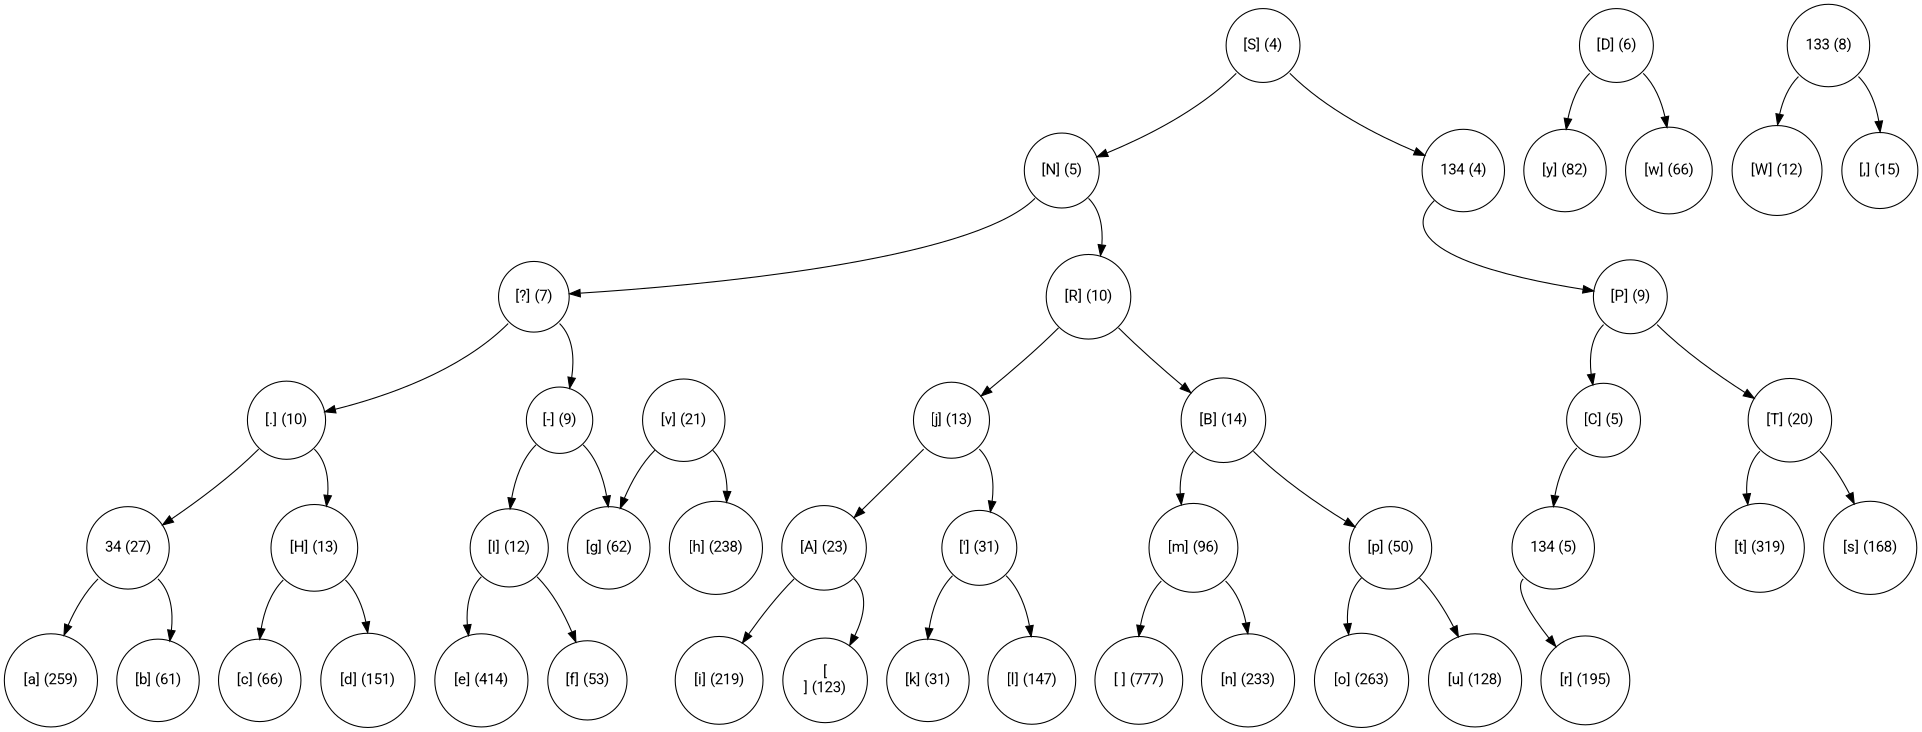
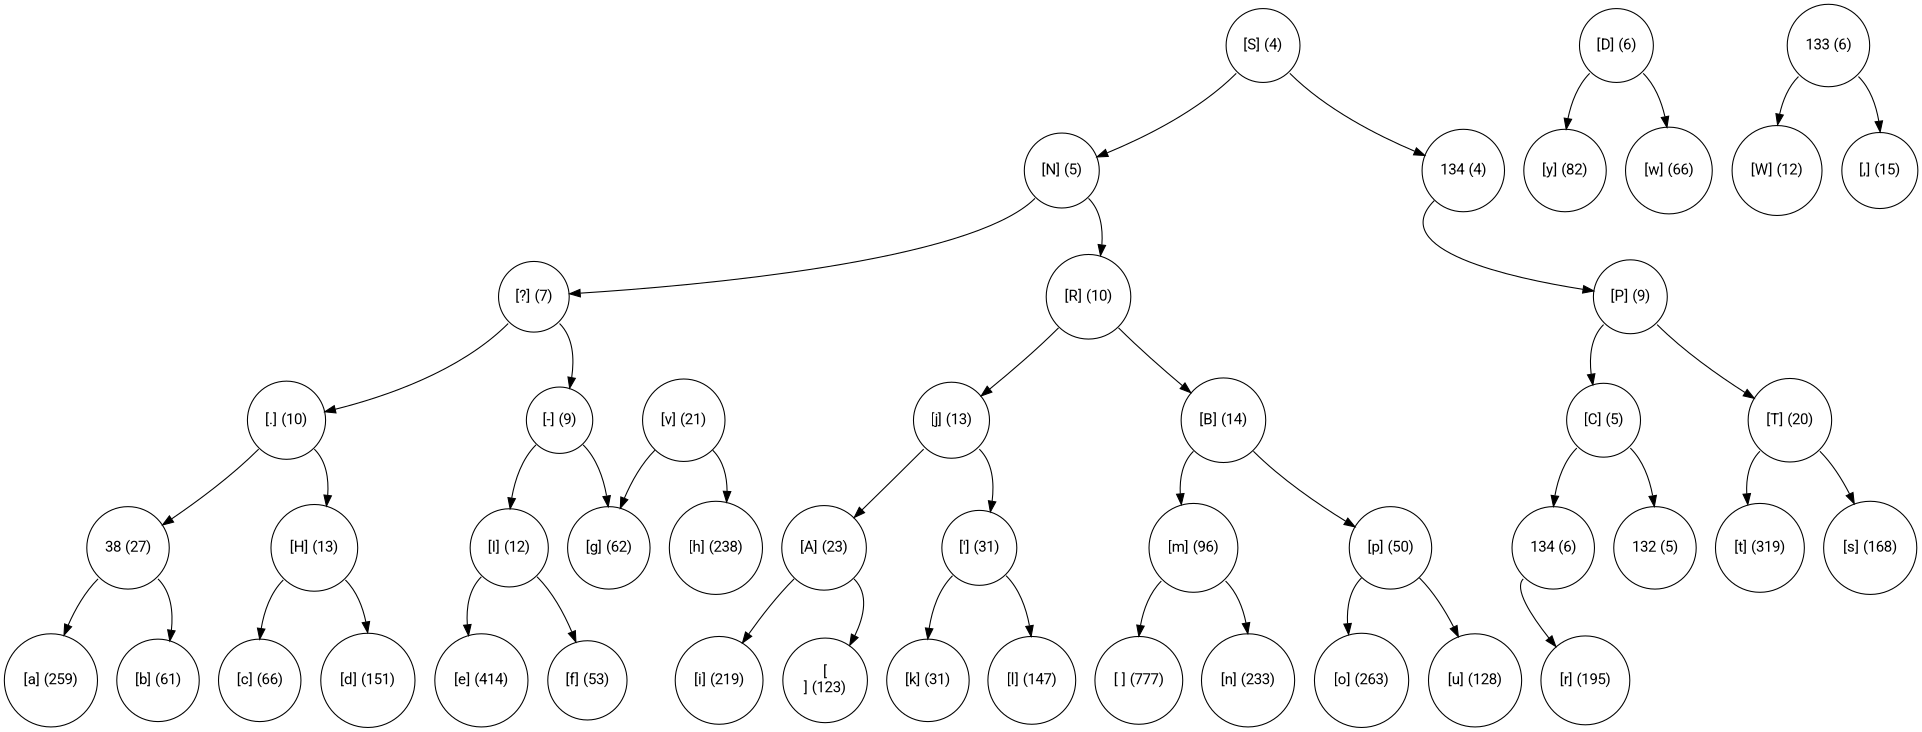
node "133 (8)": label "133 (8)" -> "133 (6)"
node "34 (27)": label "34 (27)" -> "38 (27)"
node "134 (5)": label "134 (5)" -> "134 (6)"
node "132 (5)": added
